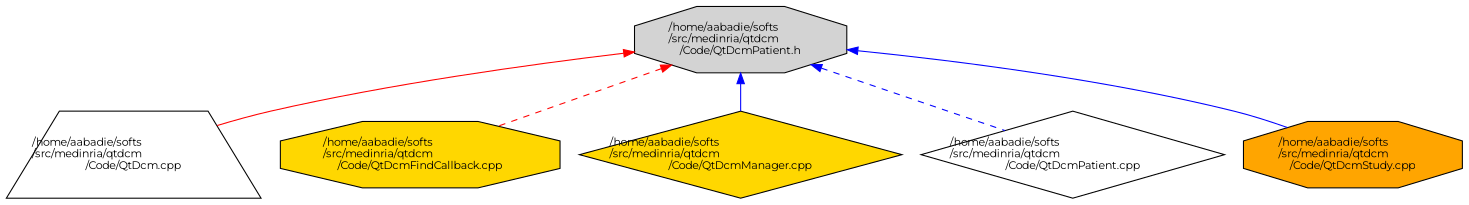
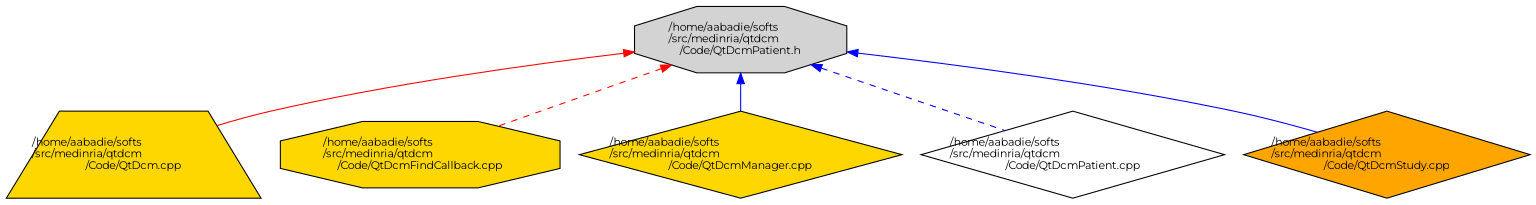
node "/home/aabadie/softs /src/medinria/qtdcm /Code/QtDcm.cpp": fillcolor white -> gold
node "/home/aabadie/softs /src/medinria/qtdcm /Code/QtDcmStudy.cpp": shape octagon -> diamond
